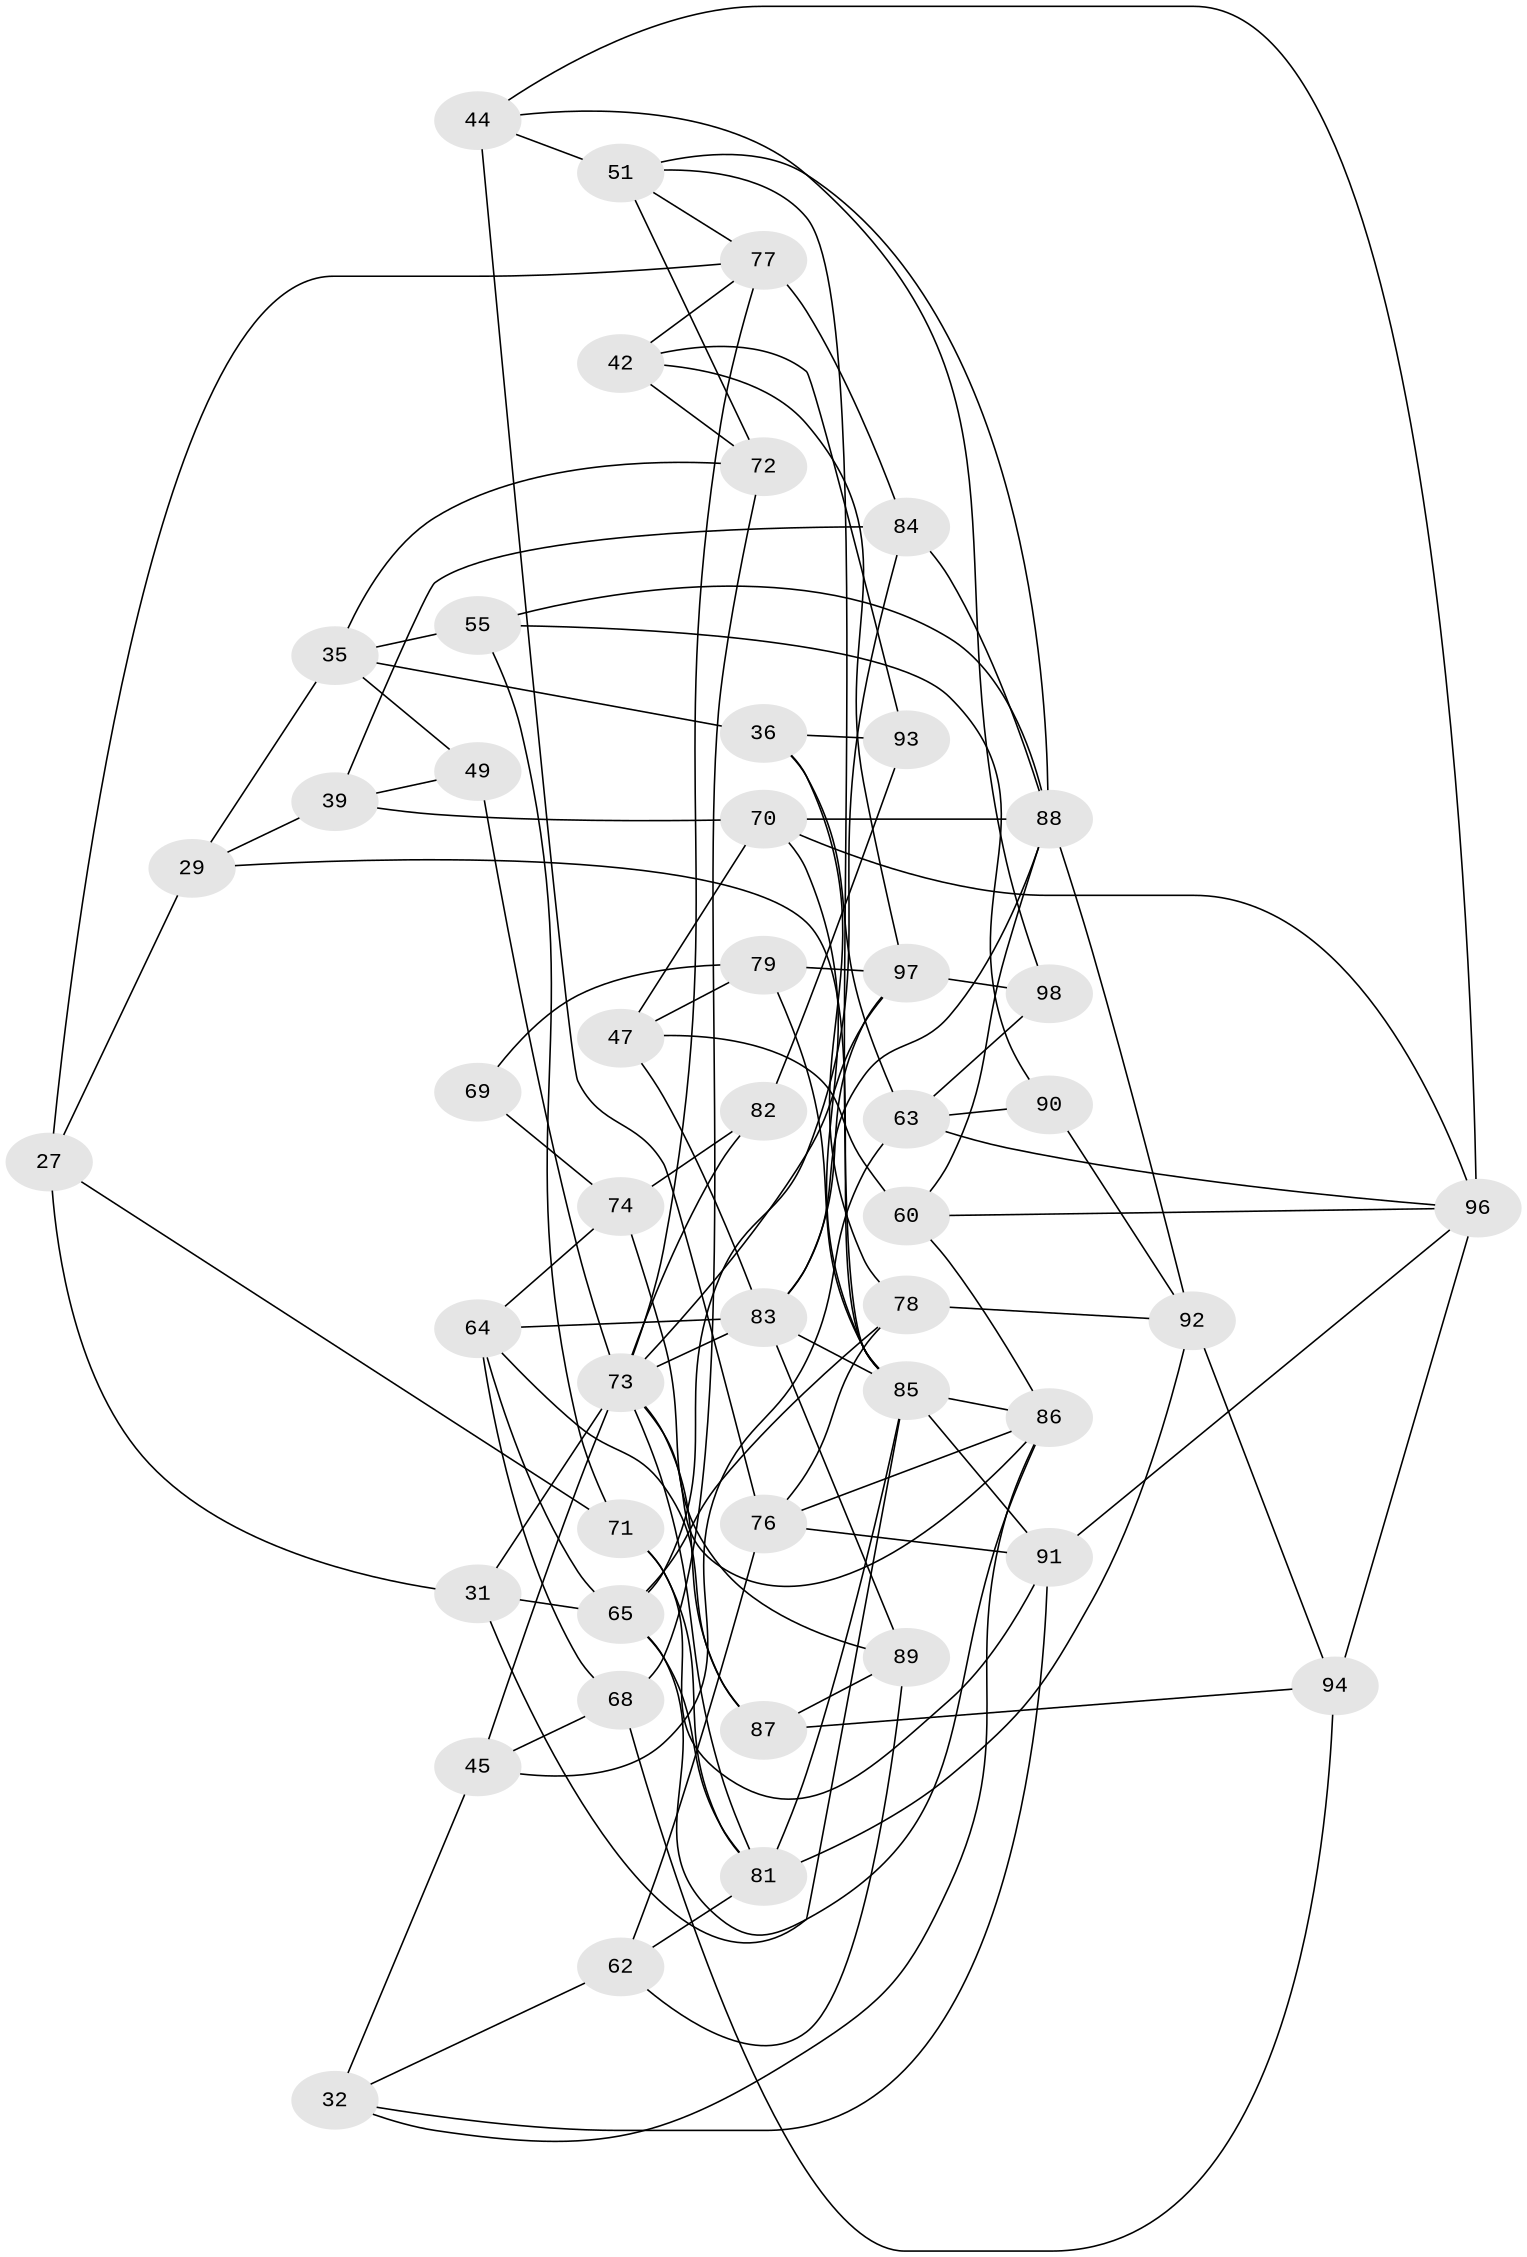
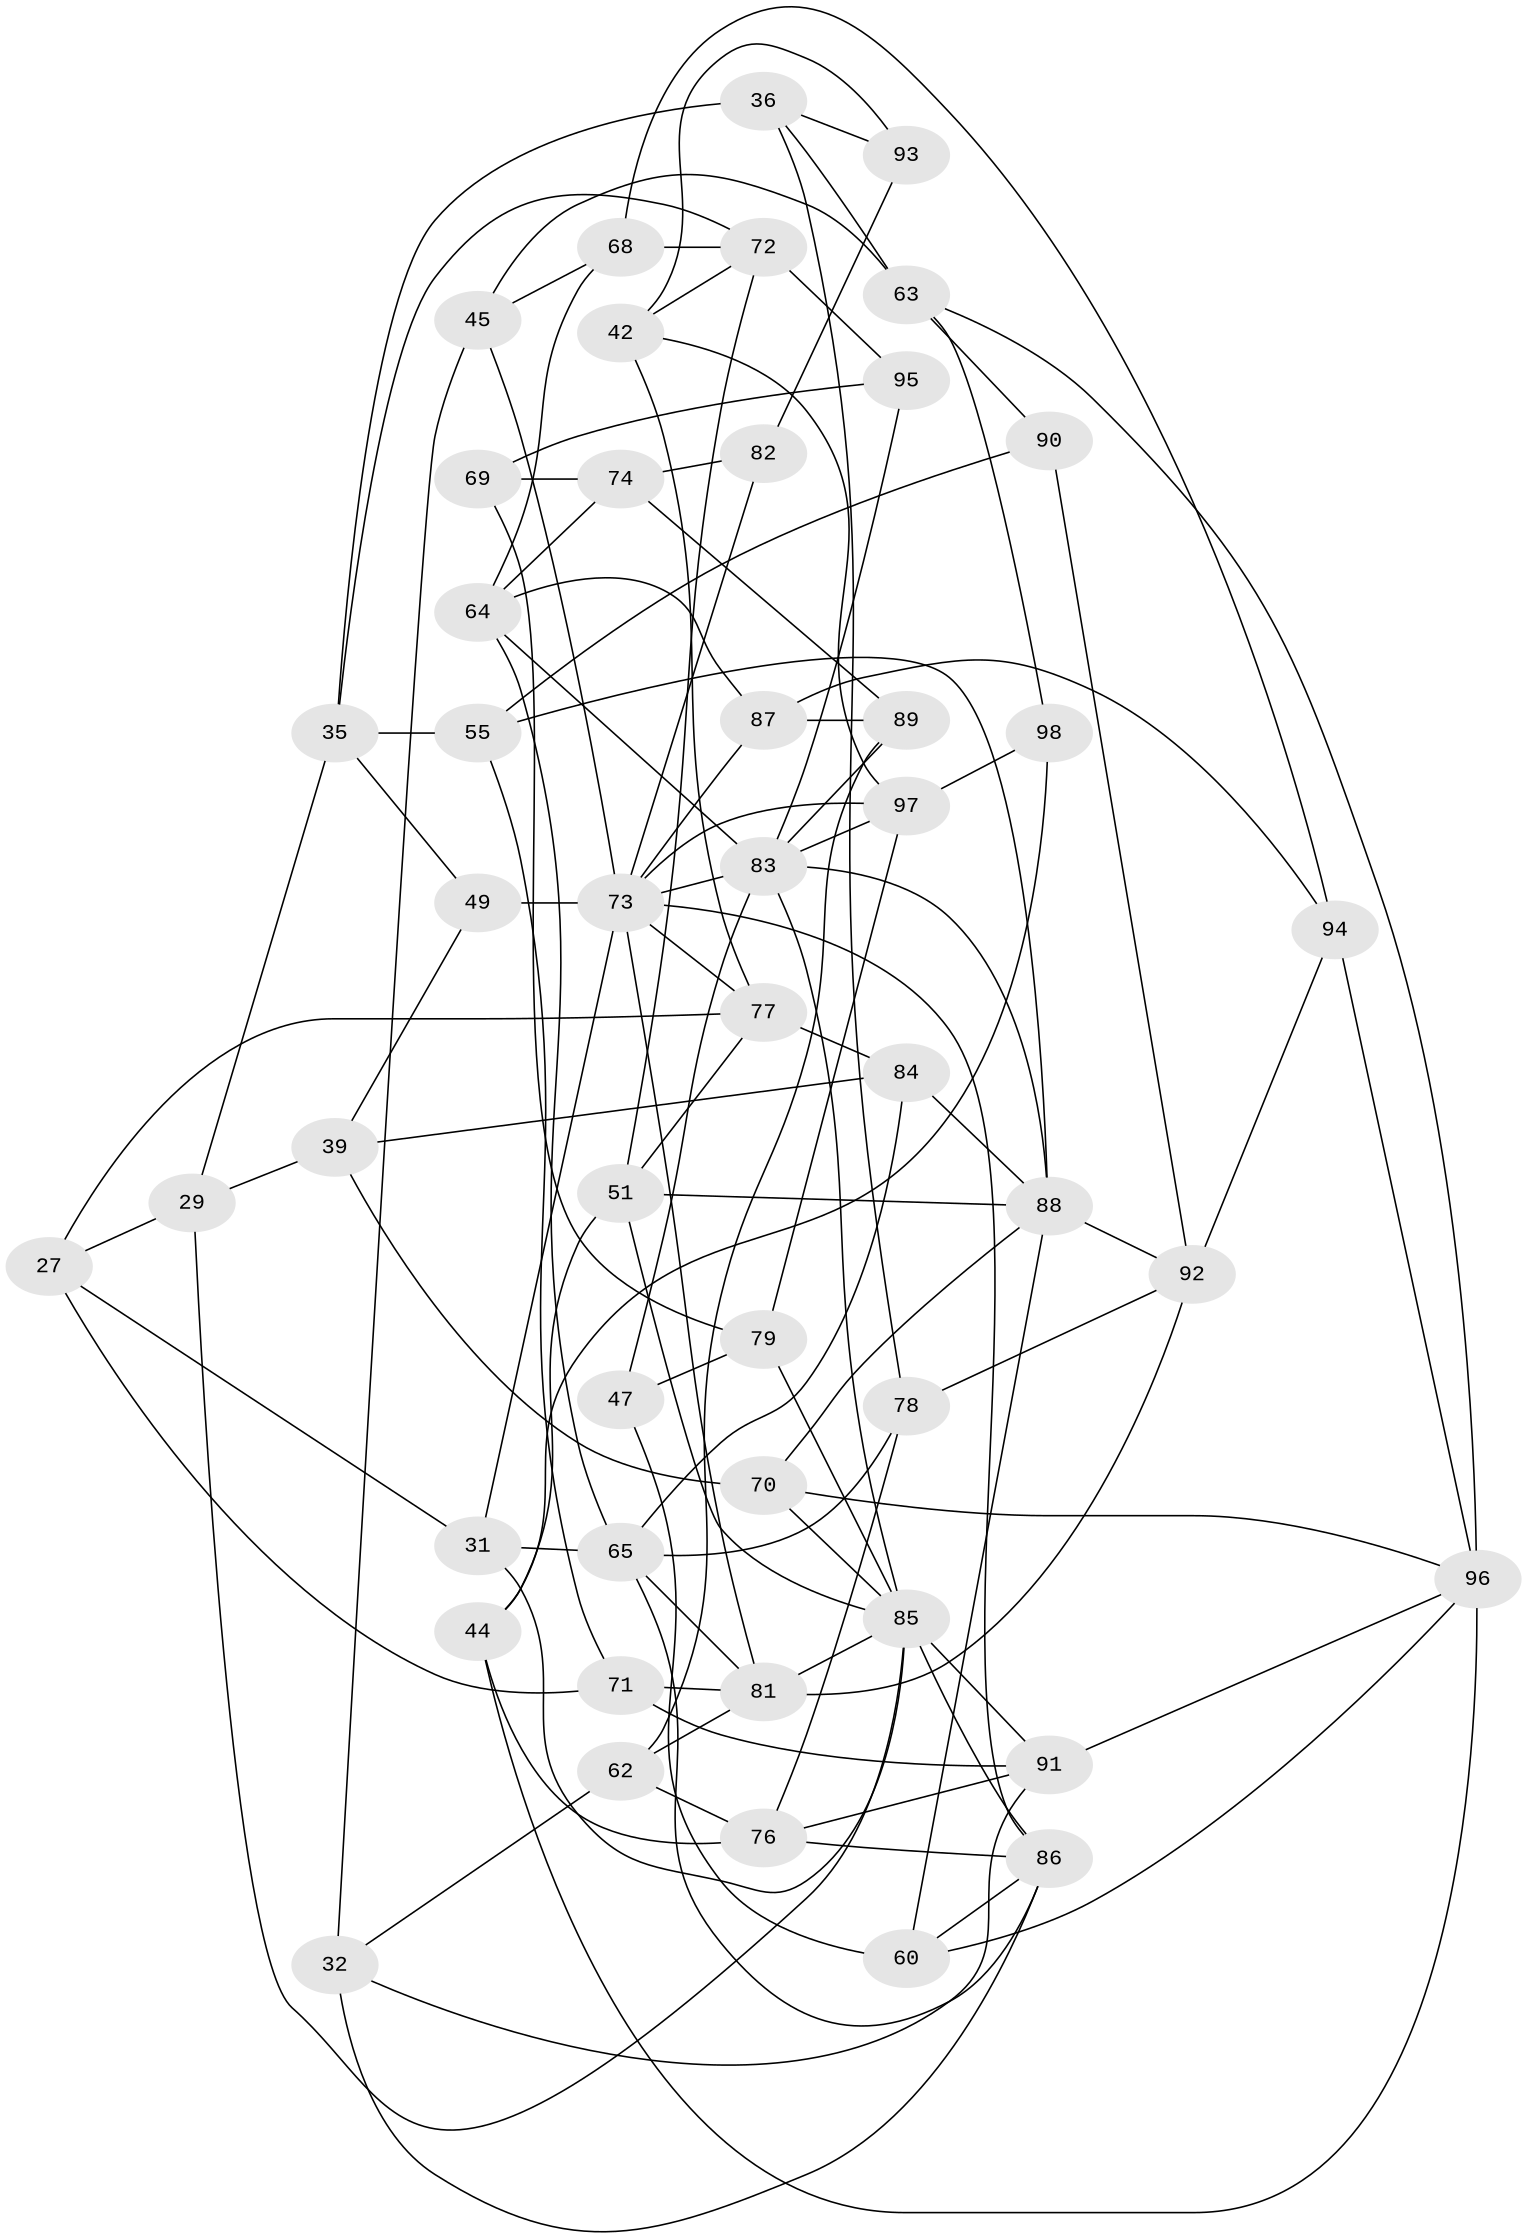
node "95": added
edge "70" -- "47": removed
